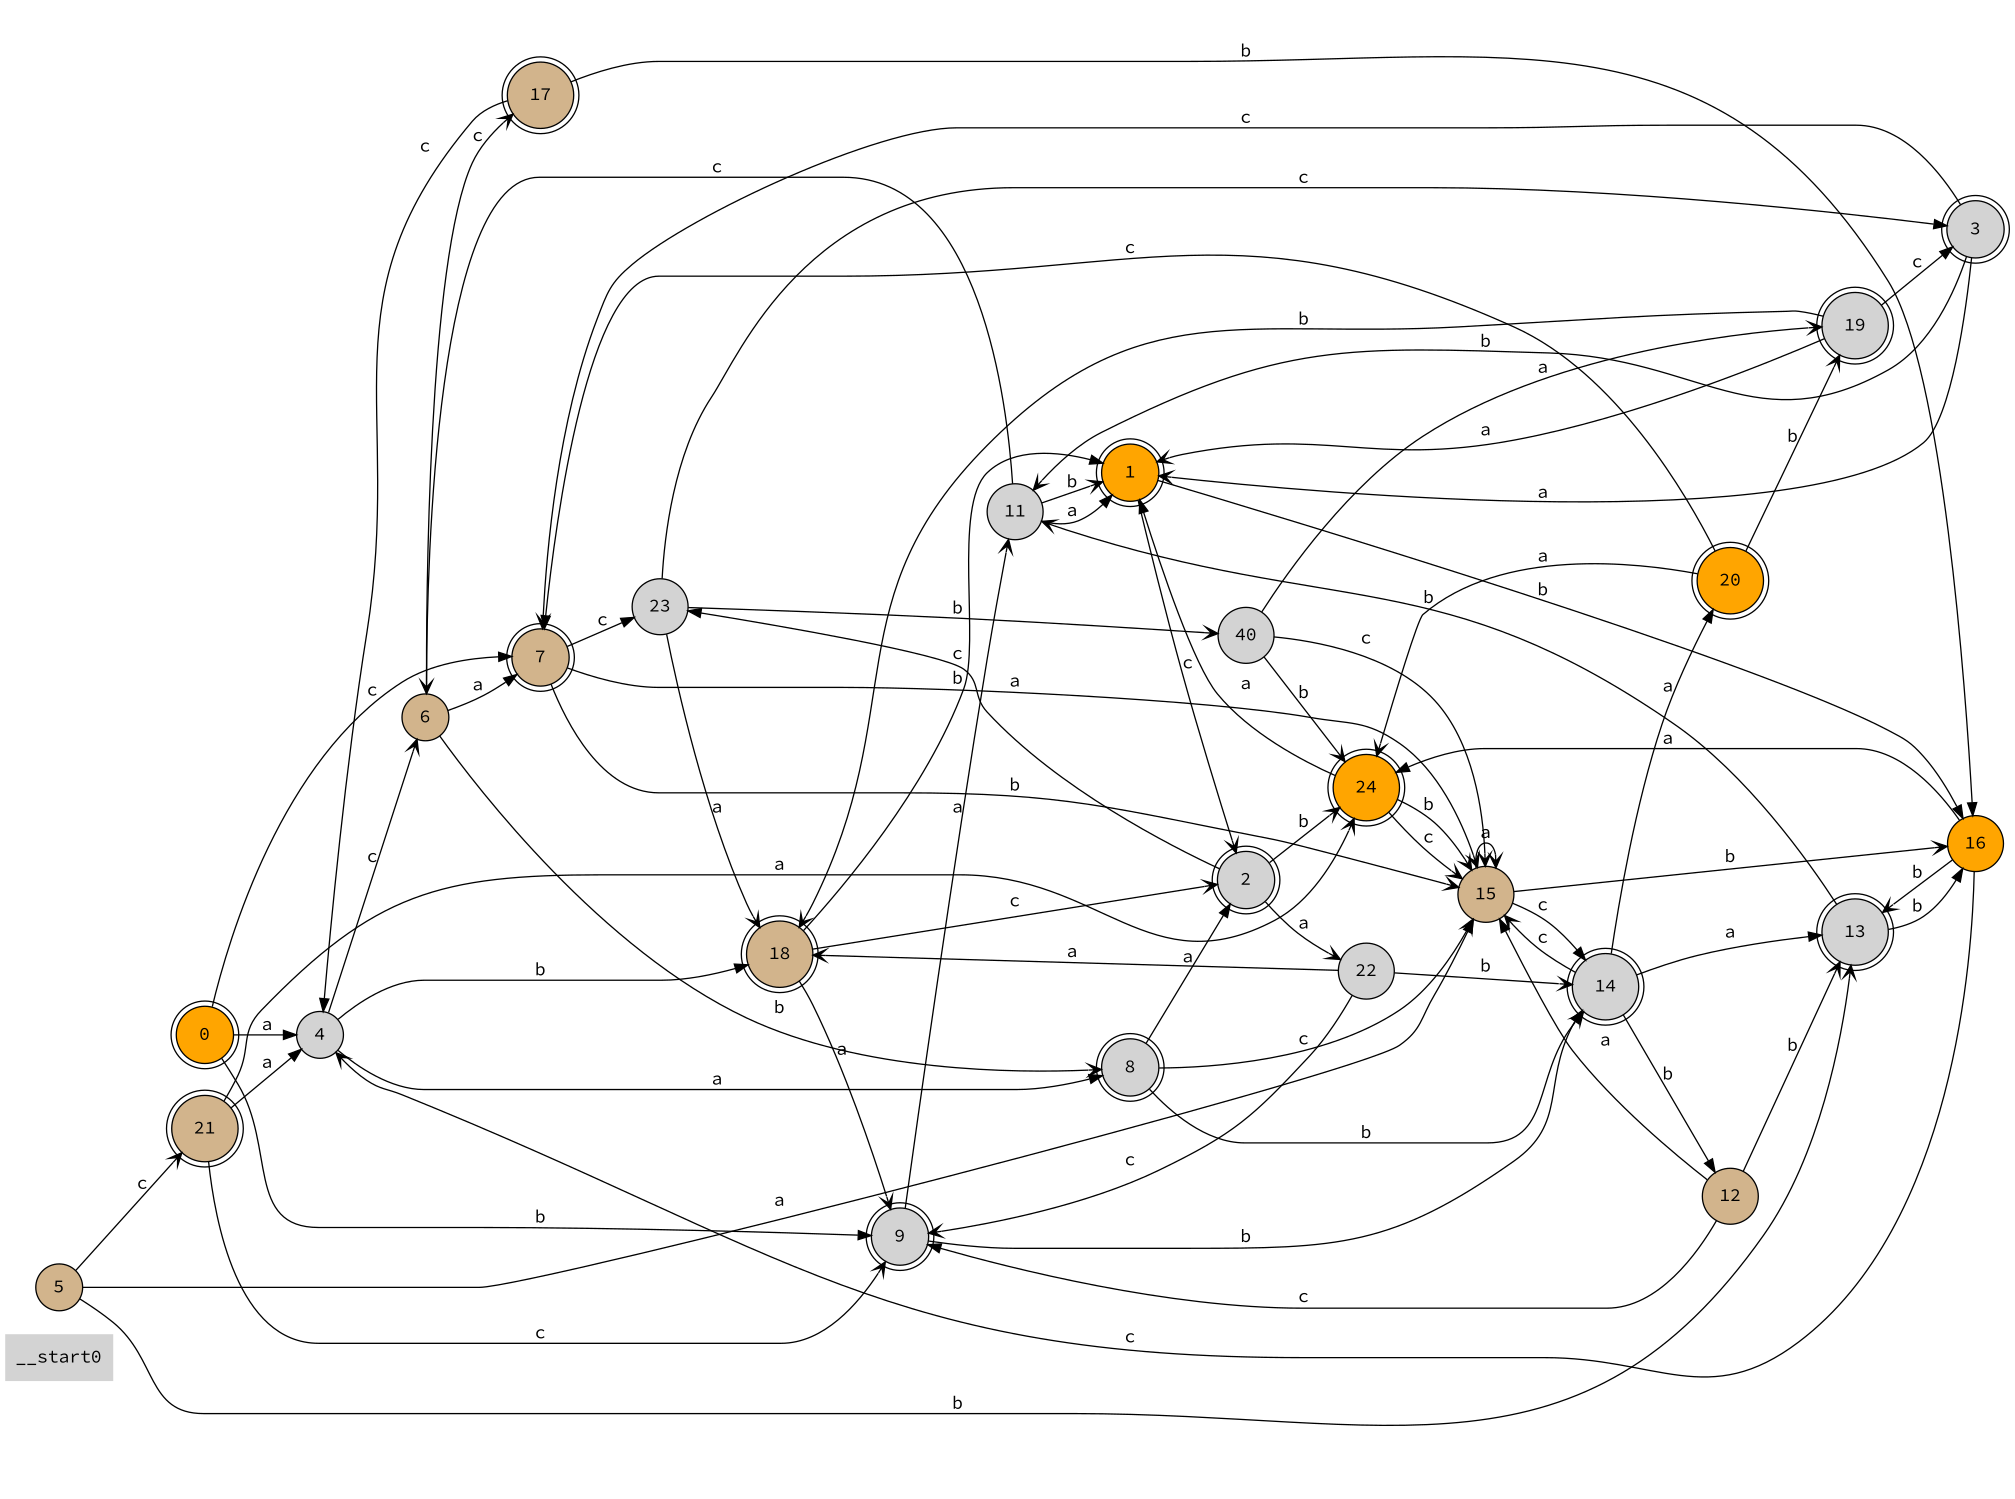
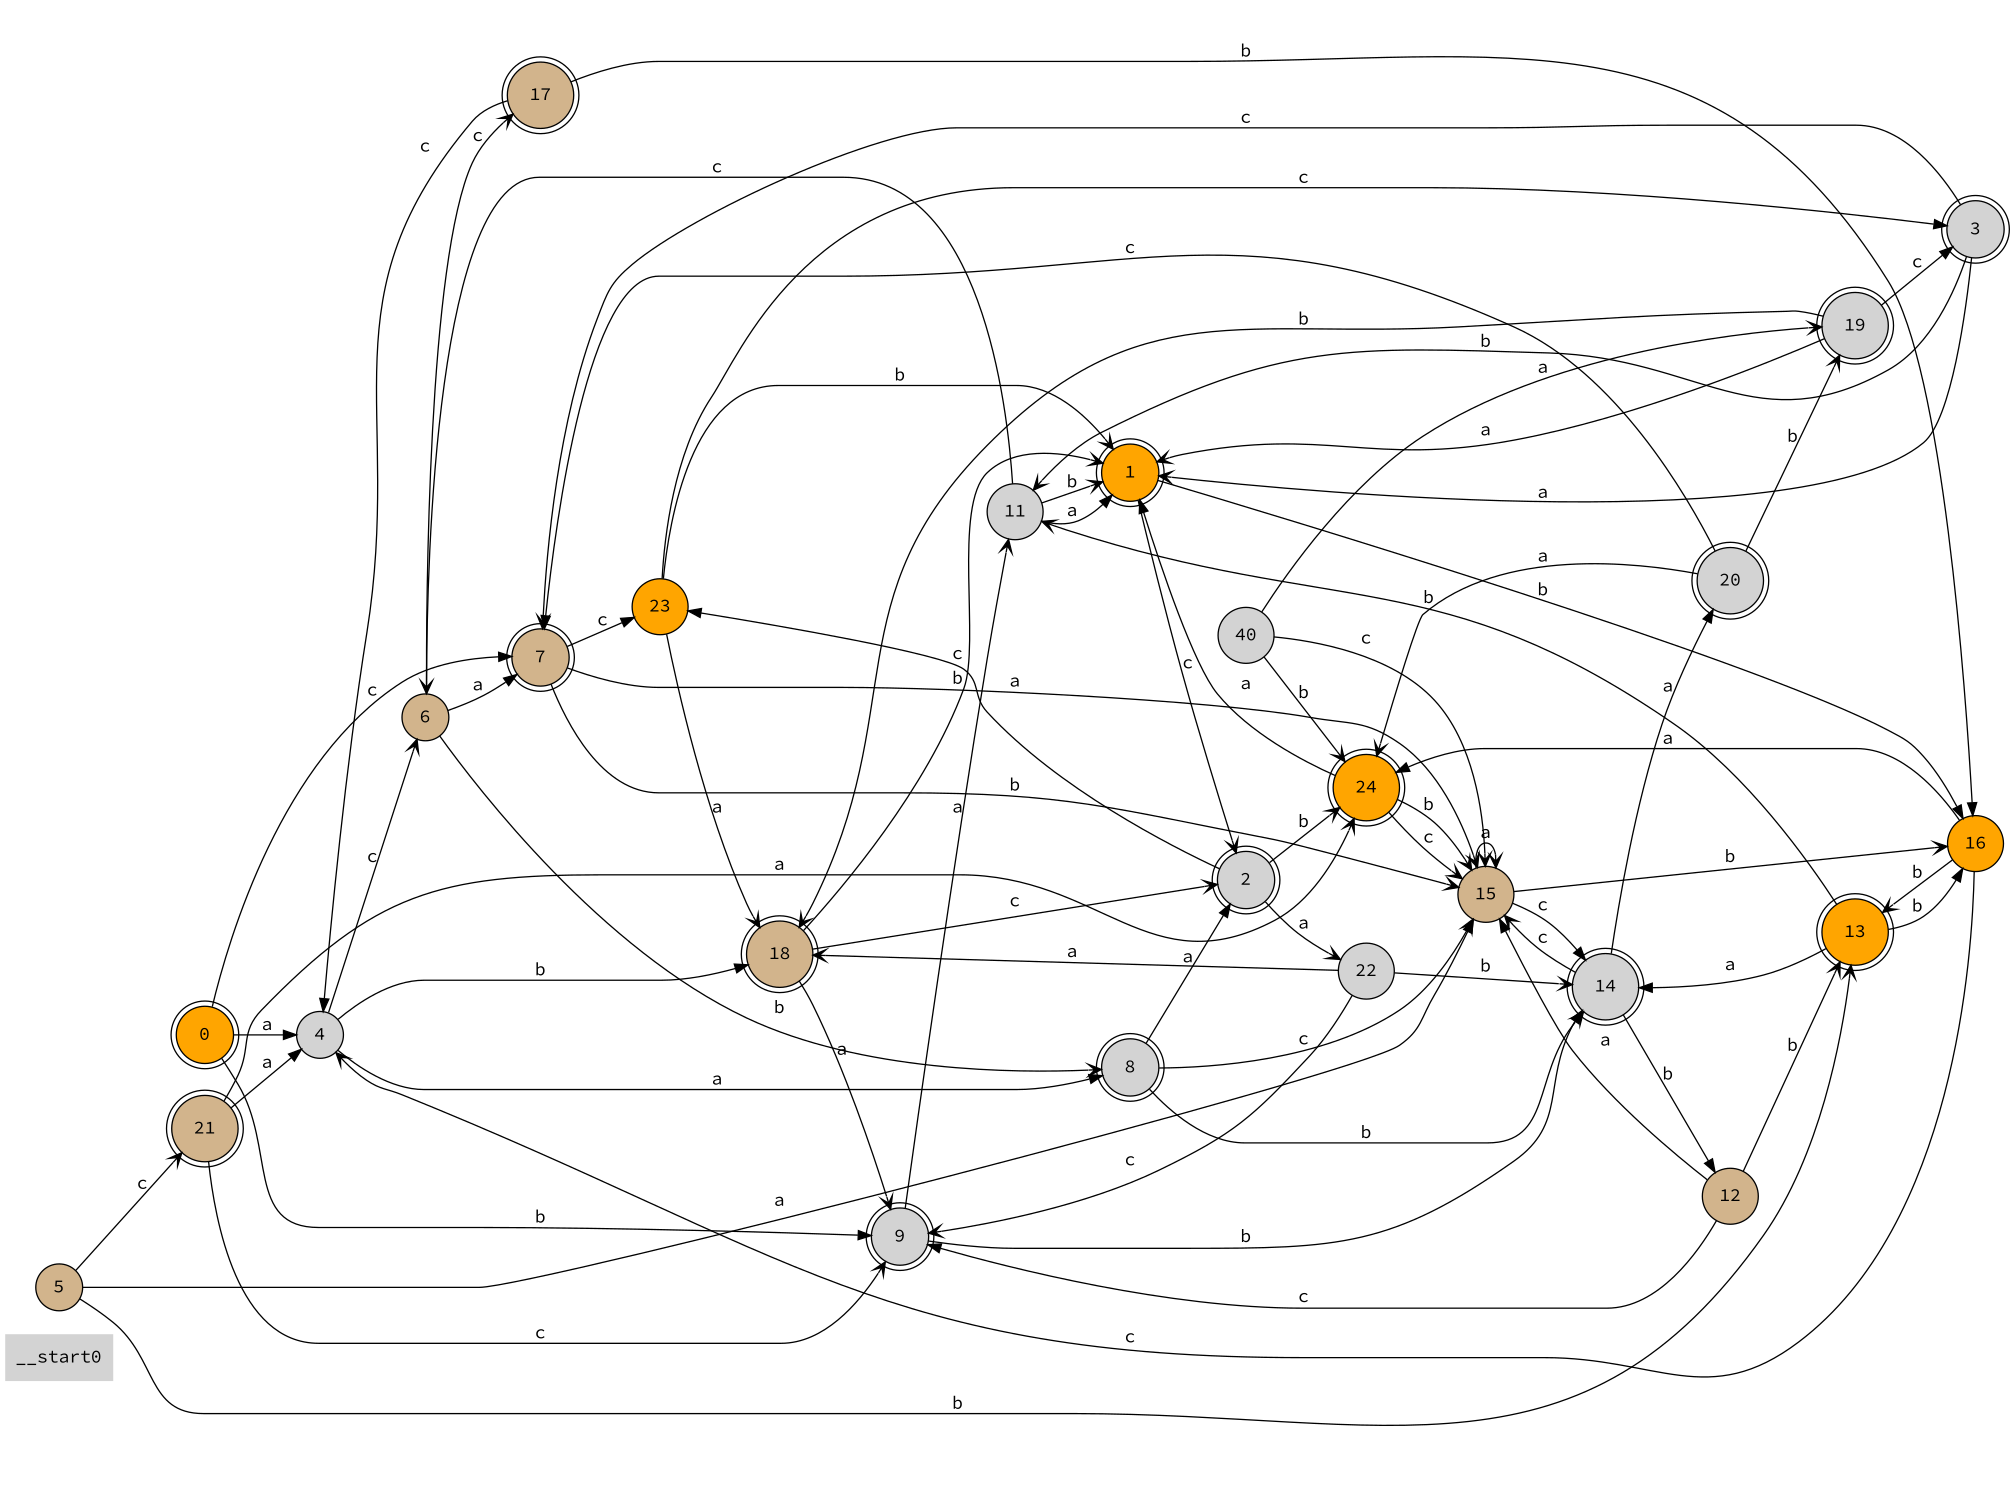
node "20": fillcolor orange -> lightgrey
node "23": fillcolor lightgrey -> orange
edge "23" -> "40": now "23" -> "1"
edge "18" -> "1": arrowhead normal -> vee
node "13": fillcolor lightgrey -> orange
edge "14" -> "13": reversed
